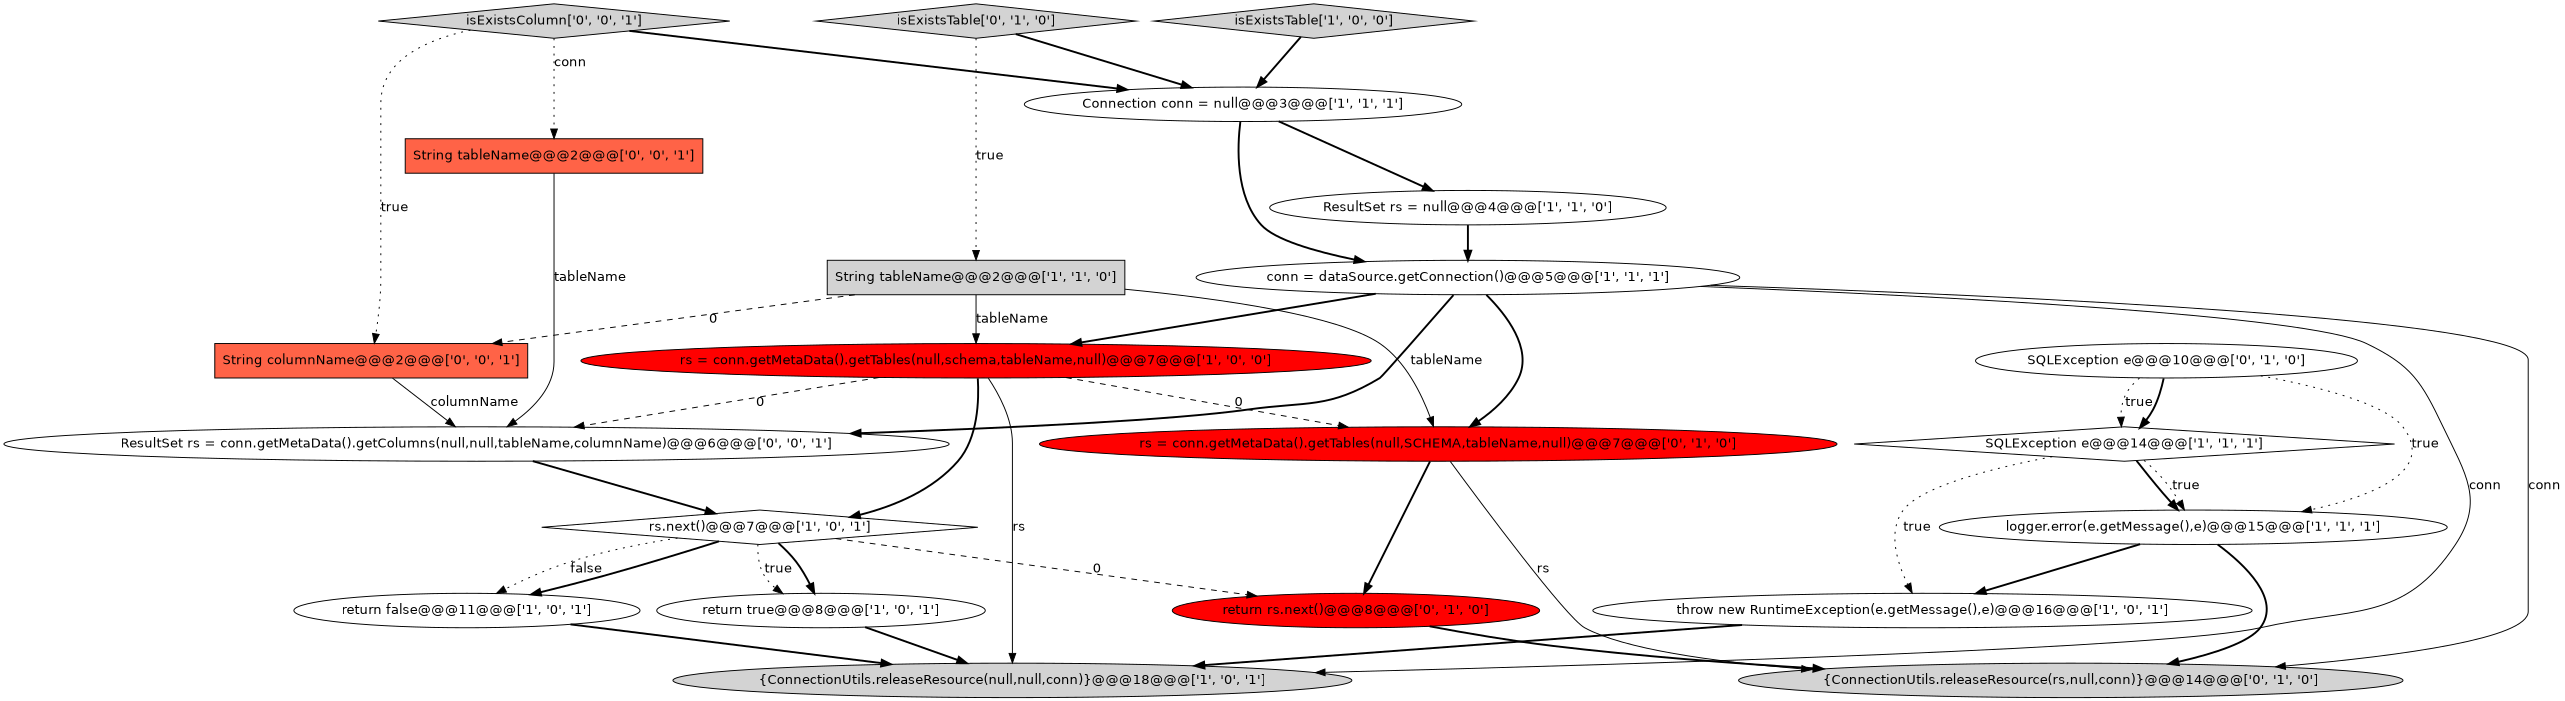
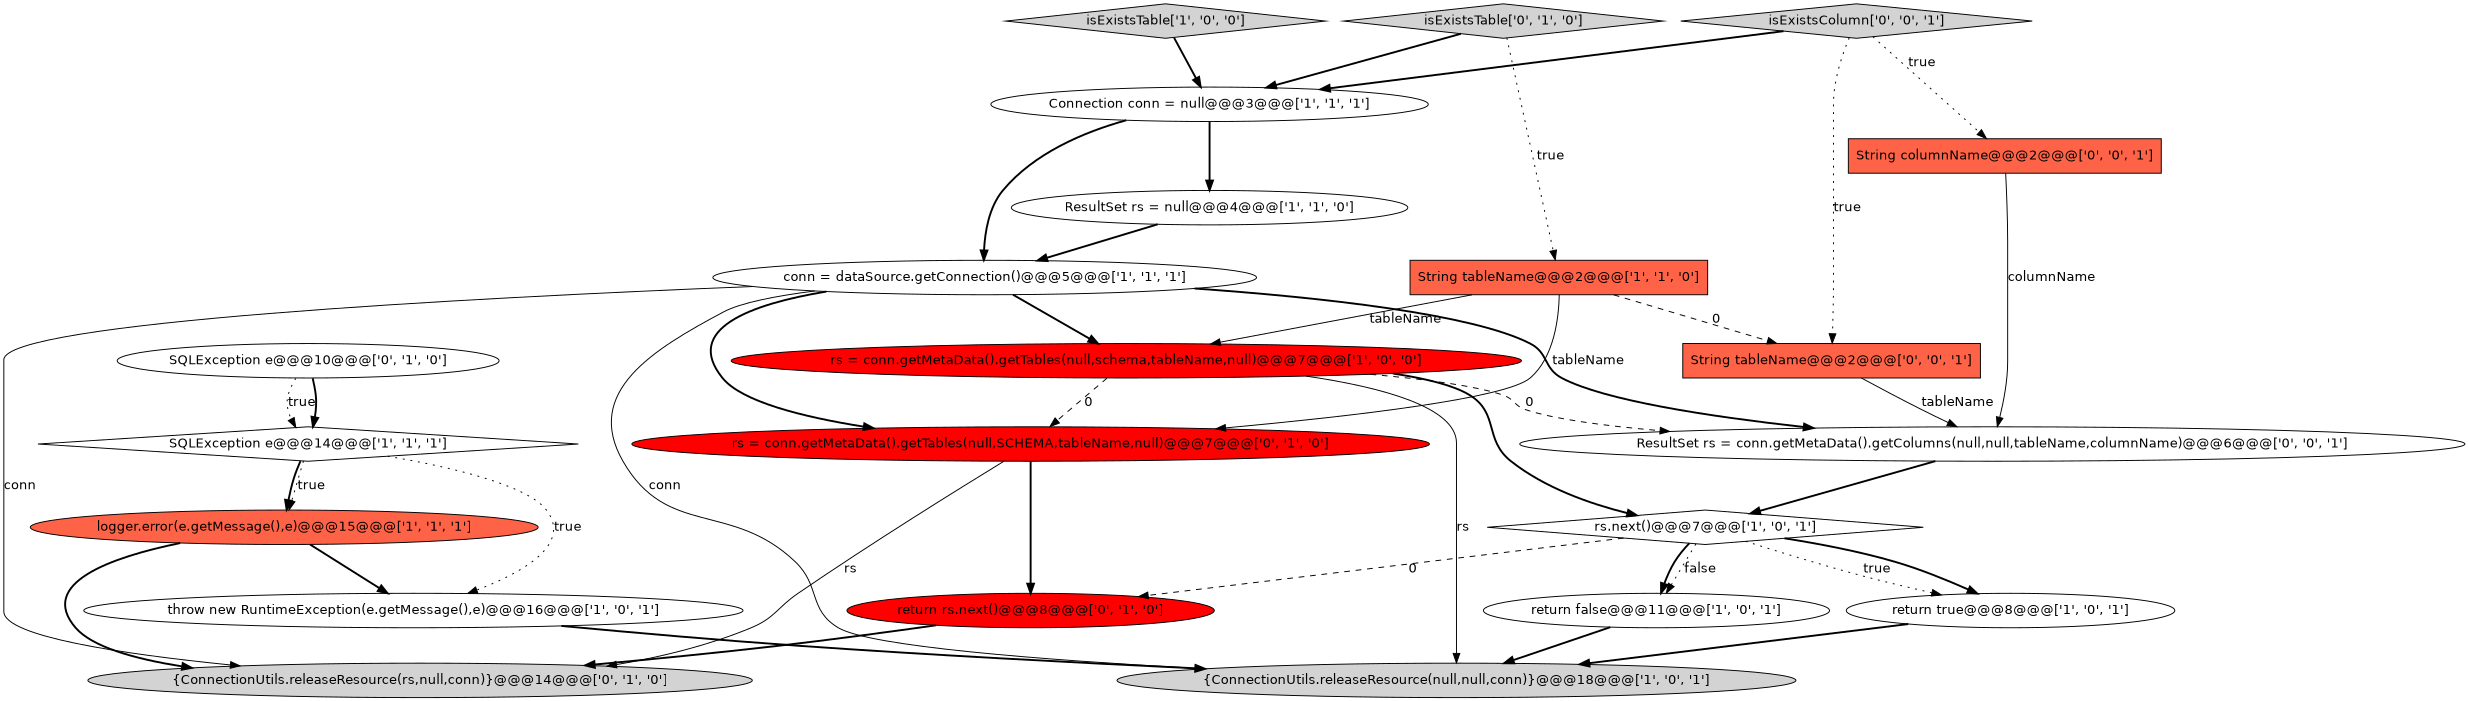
edge "isExistsColumn['0', '0', '1']" -> "String tableName@@@2@@@['0', '0', '1']": label "conn" -> "true"
node "String tableName@@@2@@@['1', '1', '0']": fillcolor lightgray -> tomato
edge "String tableName@@@2@@@['1', '1', '0']" -> "String columnName@@@2@@@['0', '0', '1']": now "String tableName@@@2@@@['1', '1', '0']" -> "String tableName@@@2@@@['0', '0', '1']"
edge "SQLException e@@@10@@@['0', '1', '0']" -> "logger.error(e.getMessage(),e)@@@15@@@['1', '1', '1']": removed, label "true"
node "logger.error(e.getMessage(),e)@@@15@@@['1', '1', '1']": fillcolor white -> tomato
